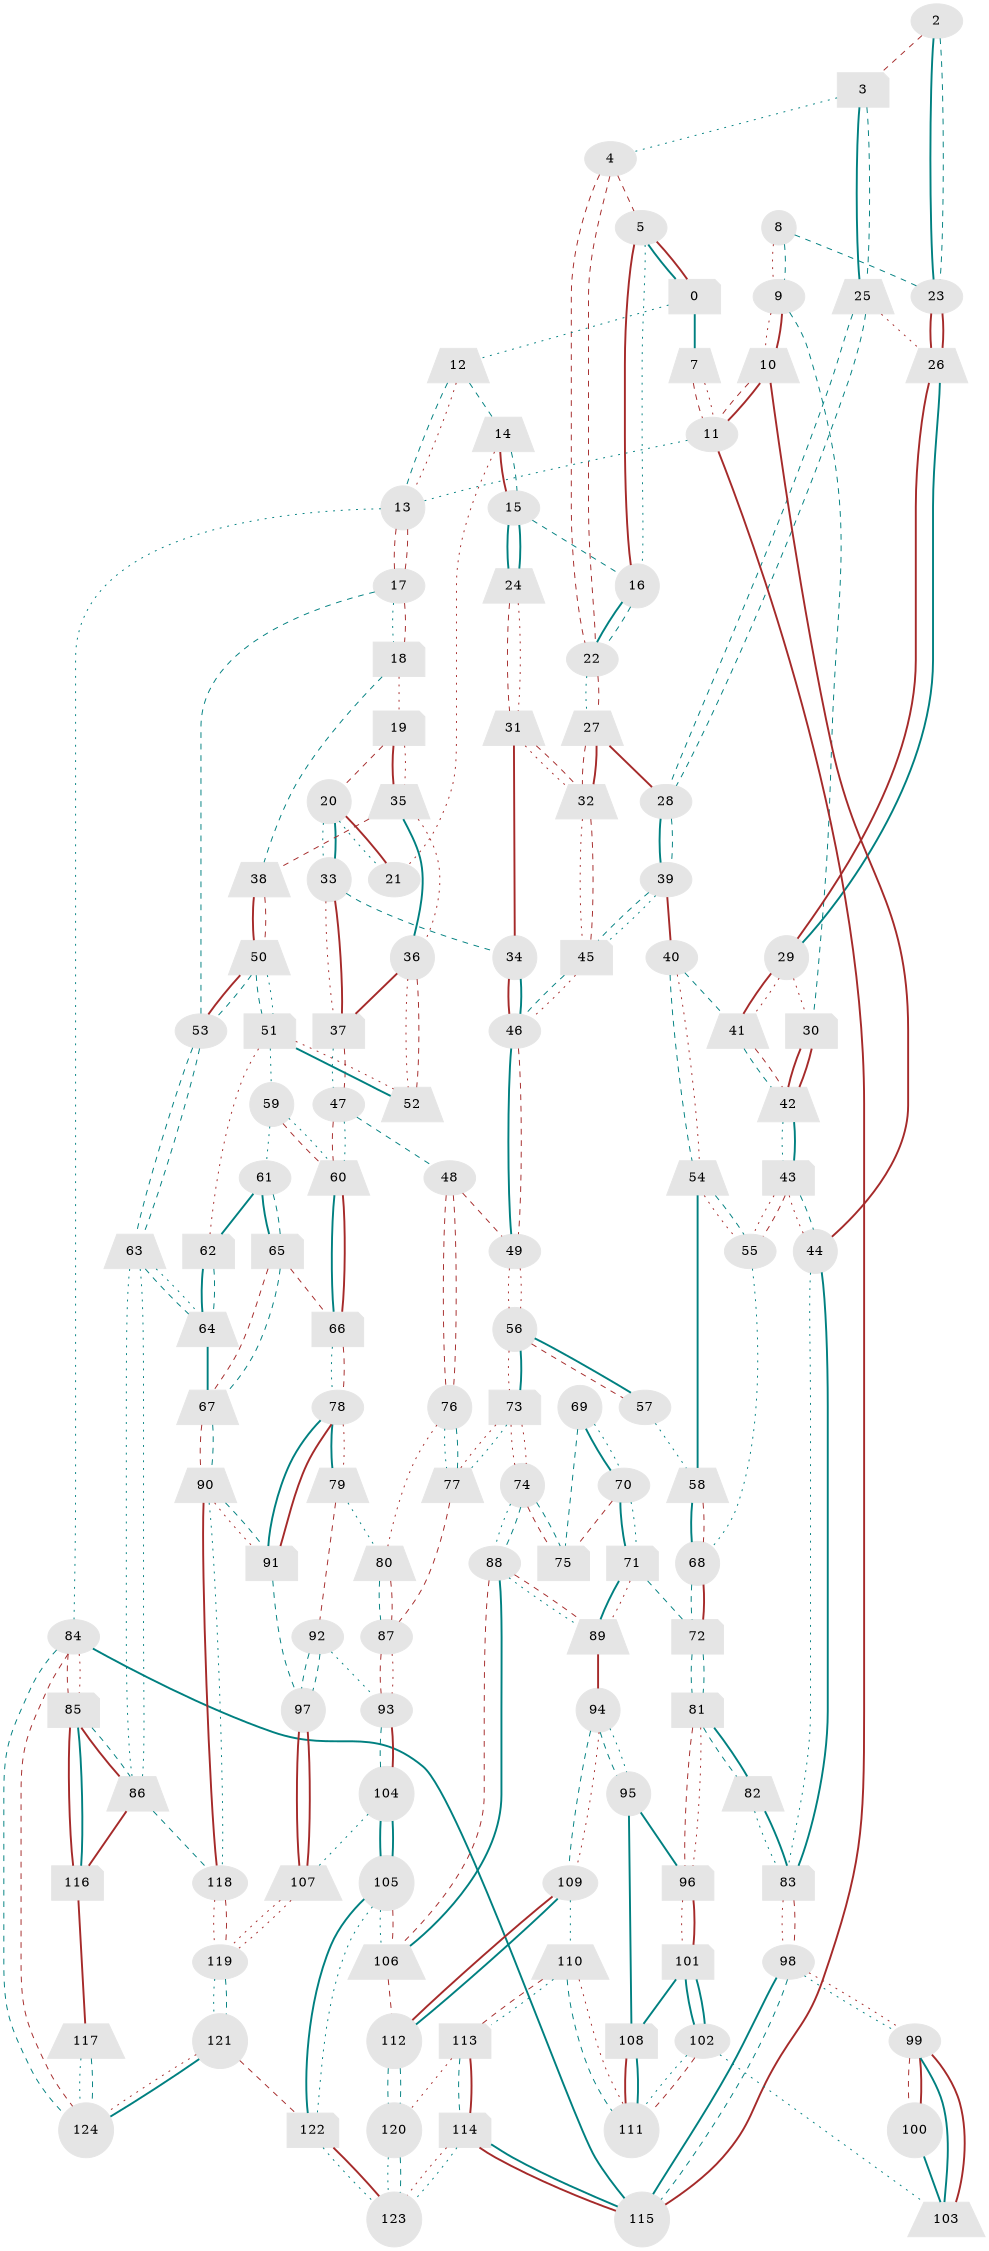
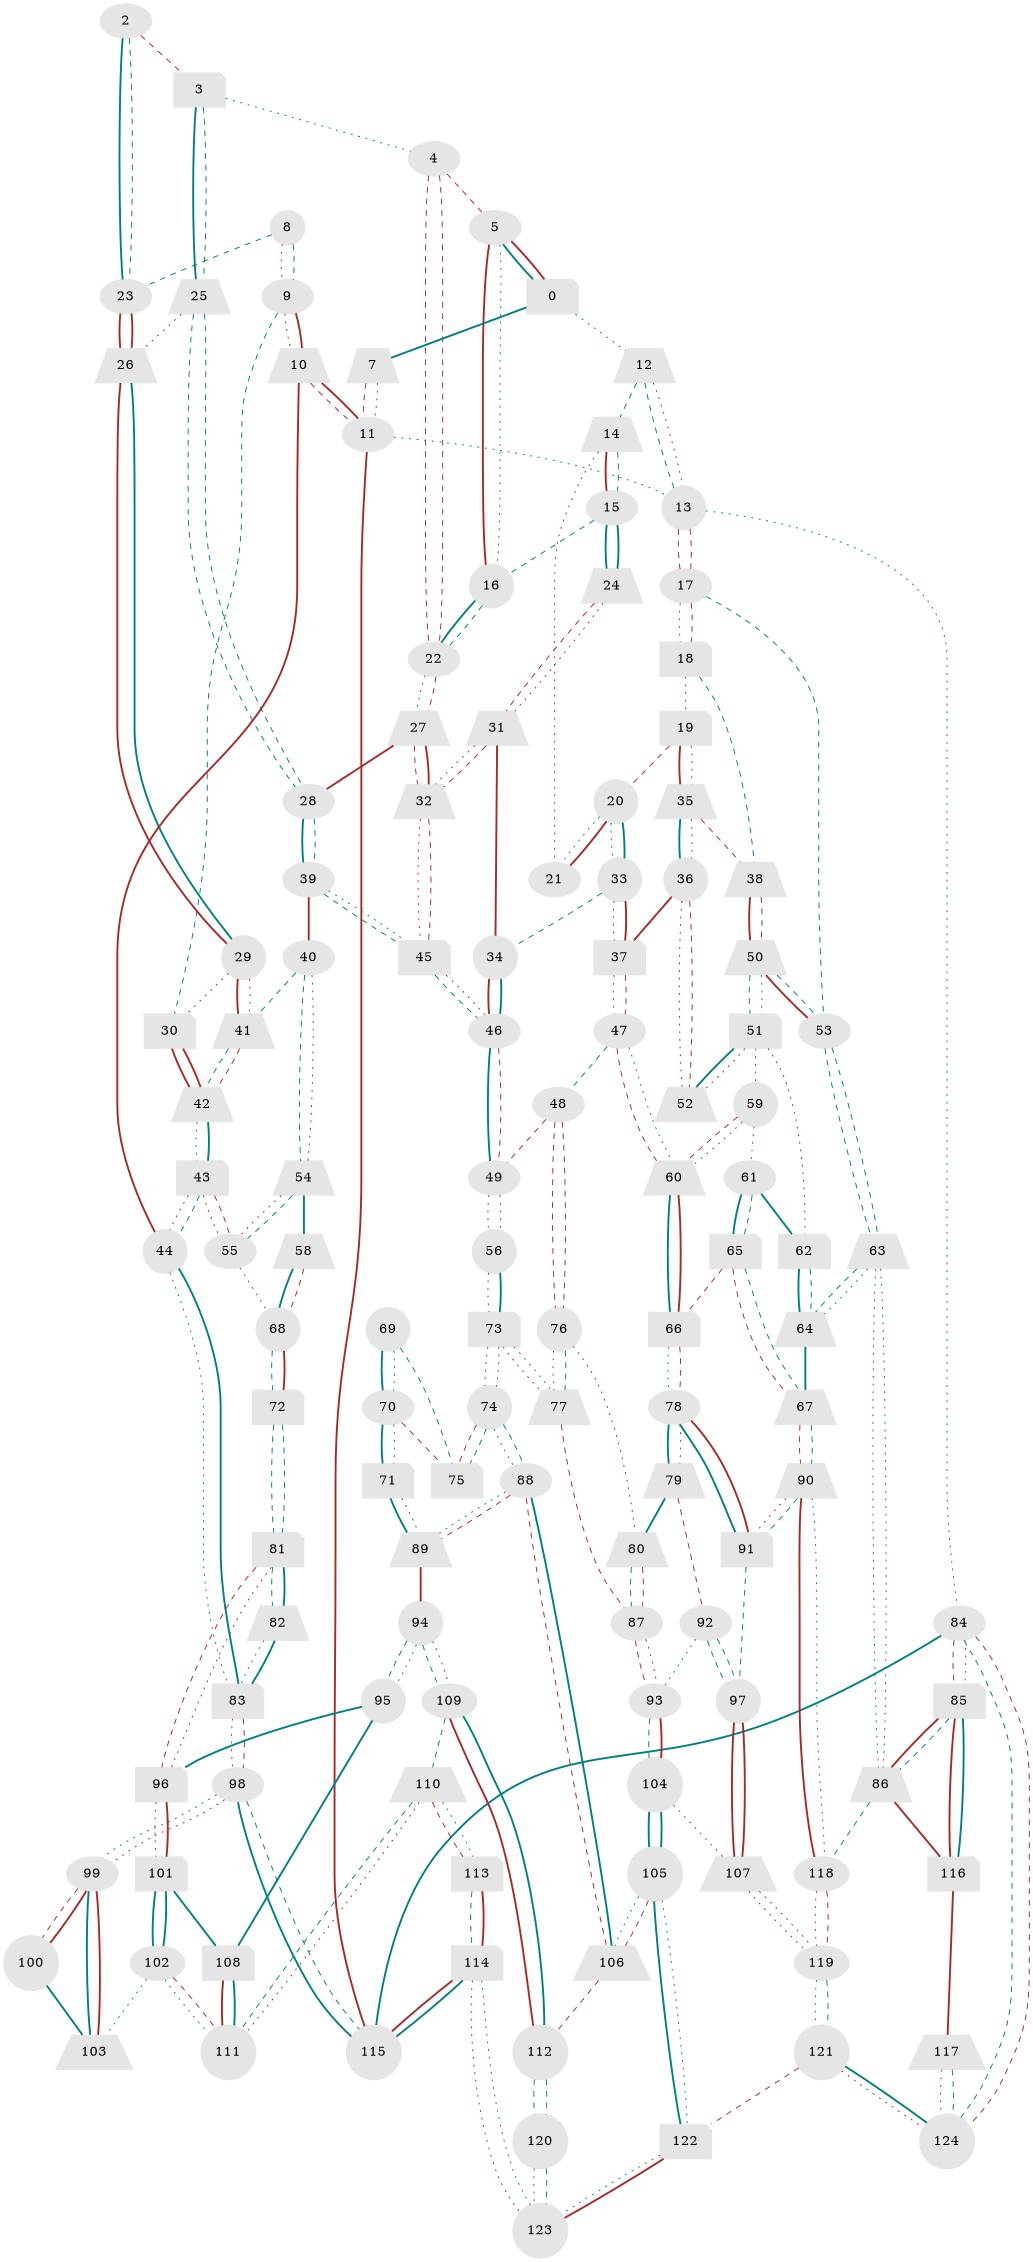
node "57": removed
edge "79" -- "80": style dotted -> bold
edge "71" -- "72": removed
edge "109" -- "110": style dotted -> dashed
edge "113" -- "120": removed
